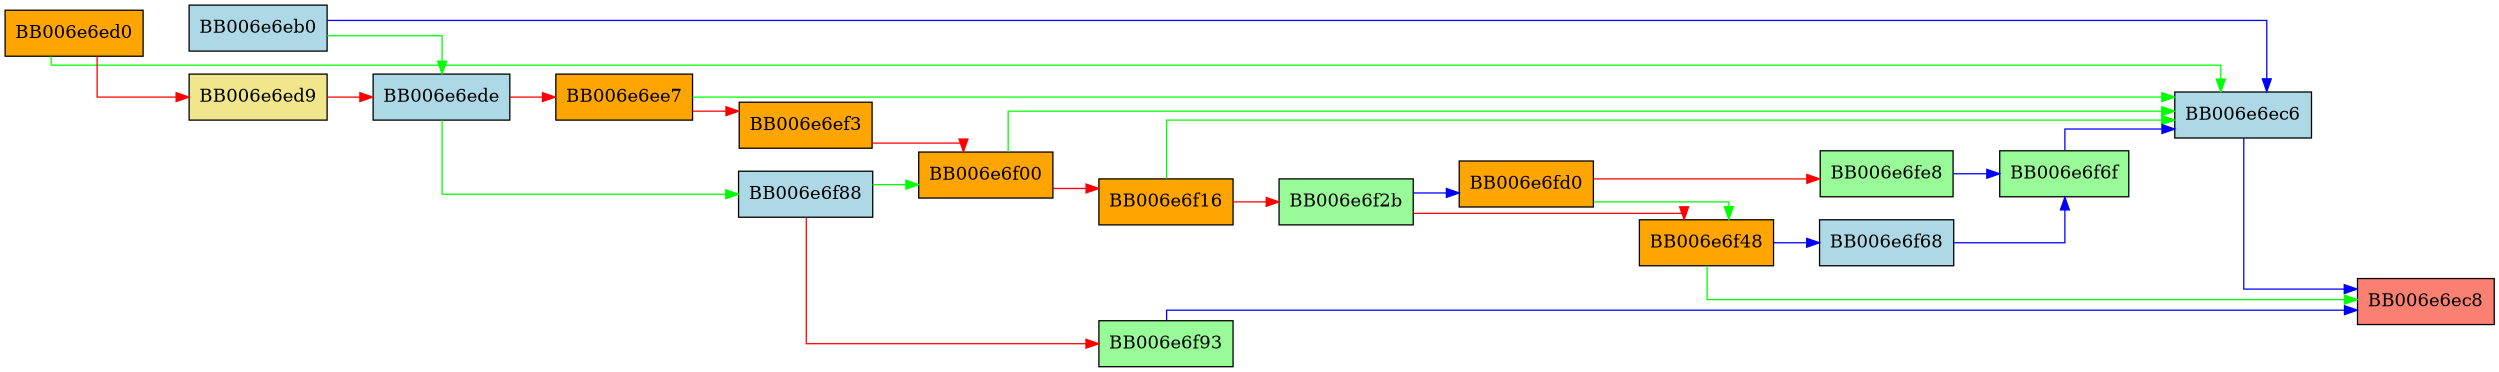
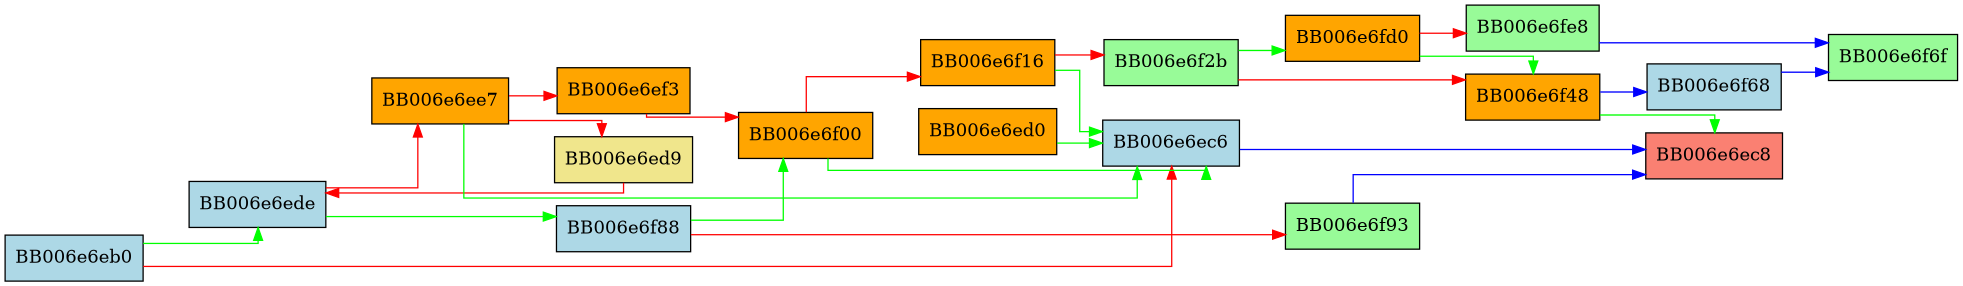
edge "BB006e6eb0" -> "BB006e6ec6": color blue -> red
edge "BB006e6ed0" -> "BB006e6ed9": now "BB006e6ee7" -> "BB006e6ed9"
edge "BB006e6f6f" -> "BB006e6ec6": removed
edge "BB006e6f2b" -> "BB006e6fd0": color blue -> green
